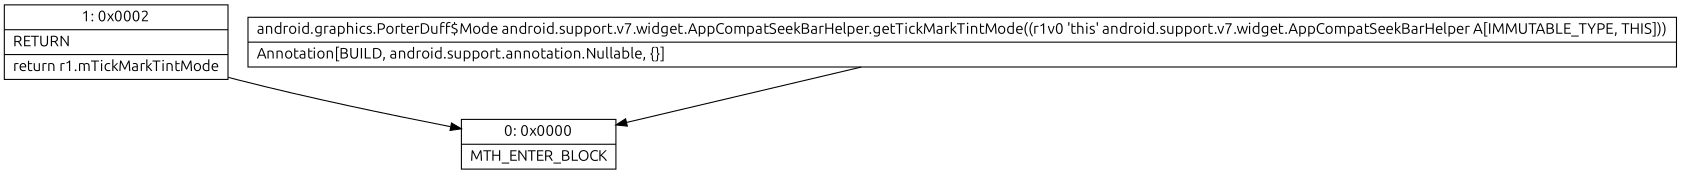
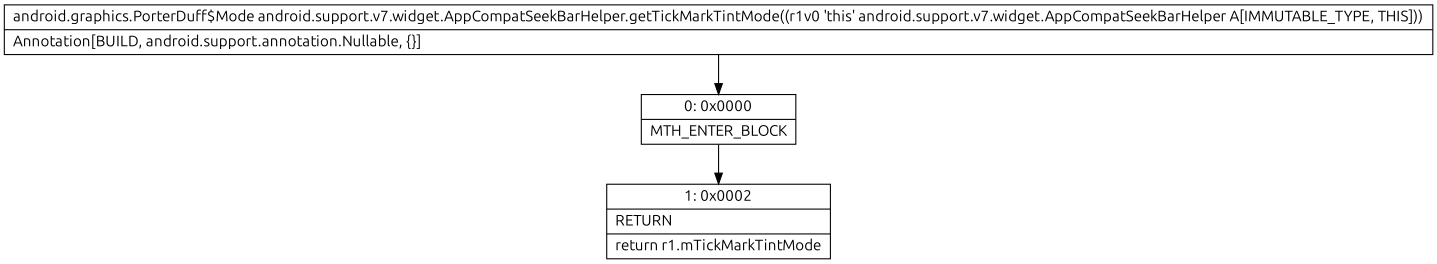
edge "1: 0x0002" -> "0: 0x0000": reversed
